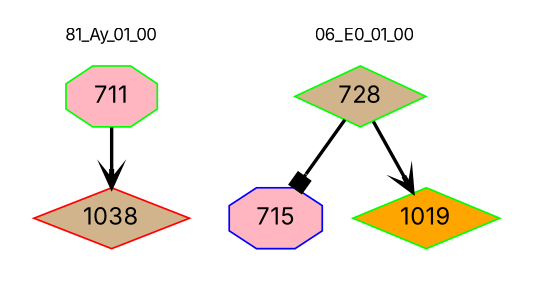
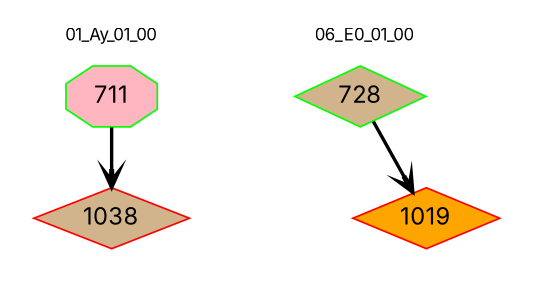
cluster "81_Ay_01_00": label "81_Ay_01_00" -> "01_Ay_01_00"
node "715": removed
node "1019": color green -> red
